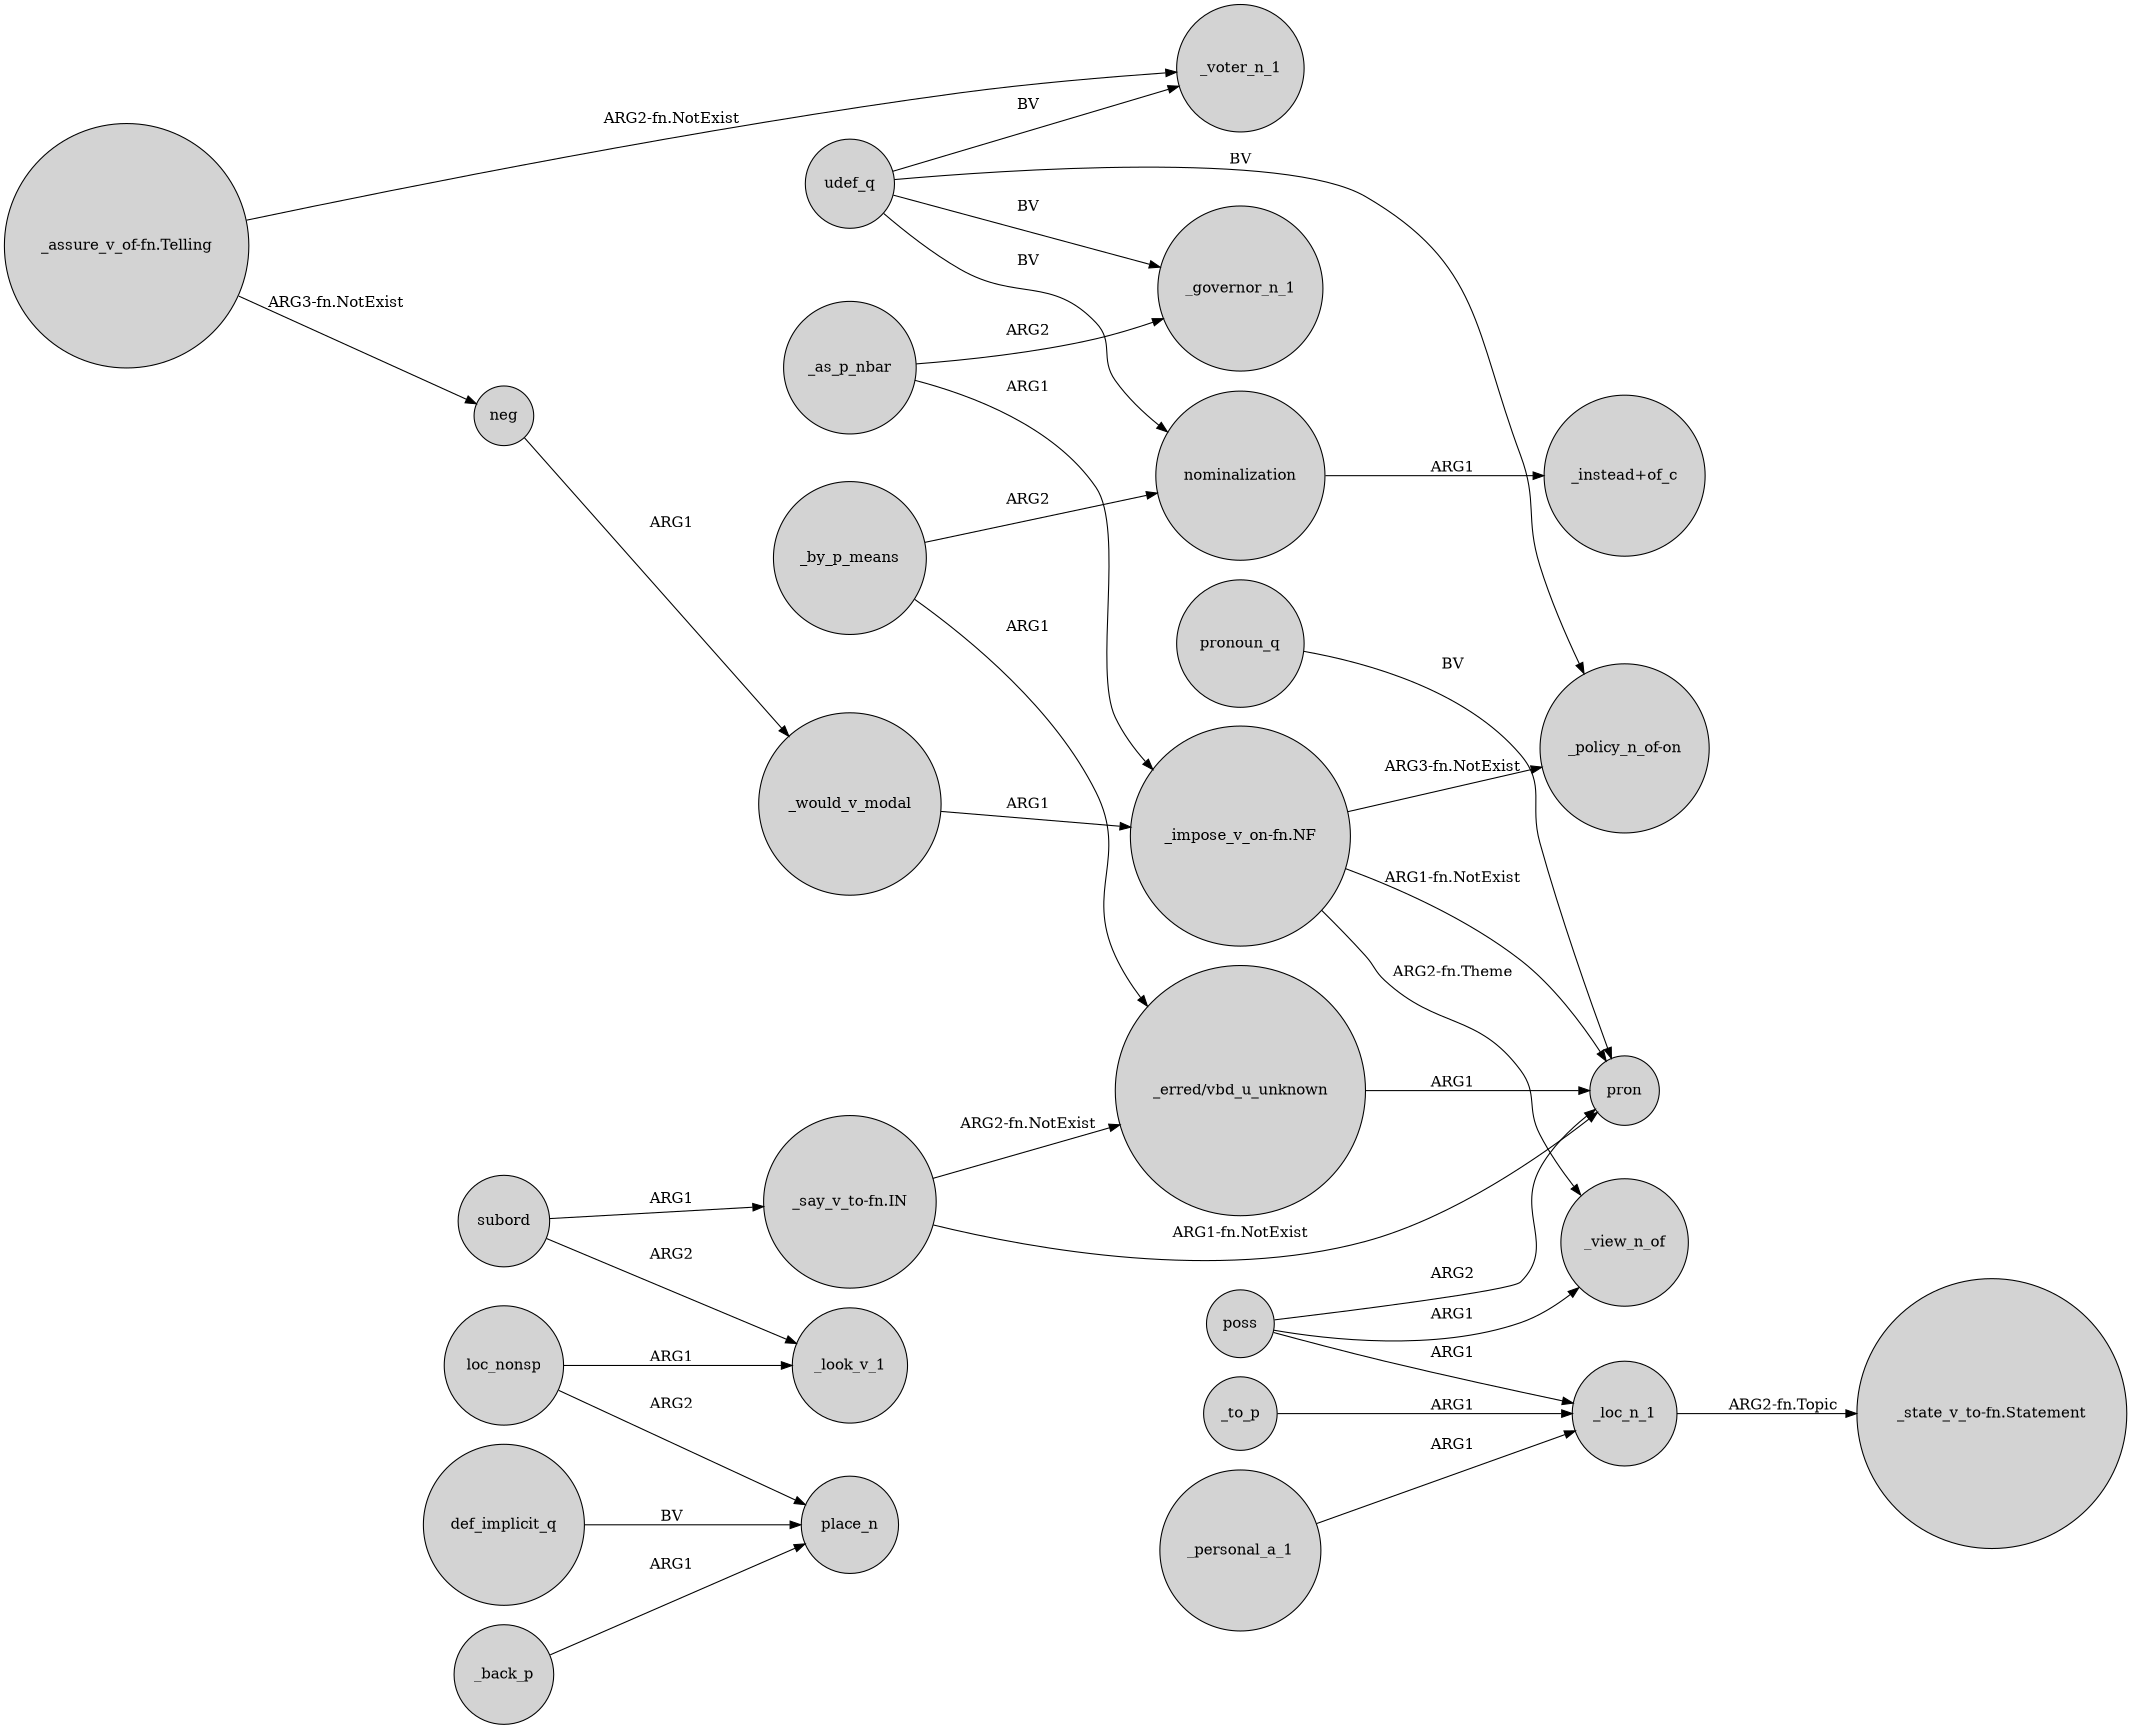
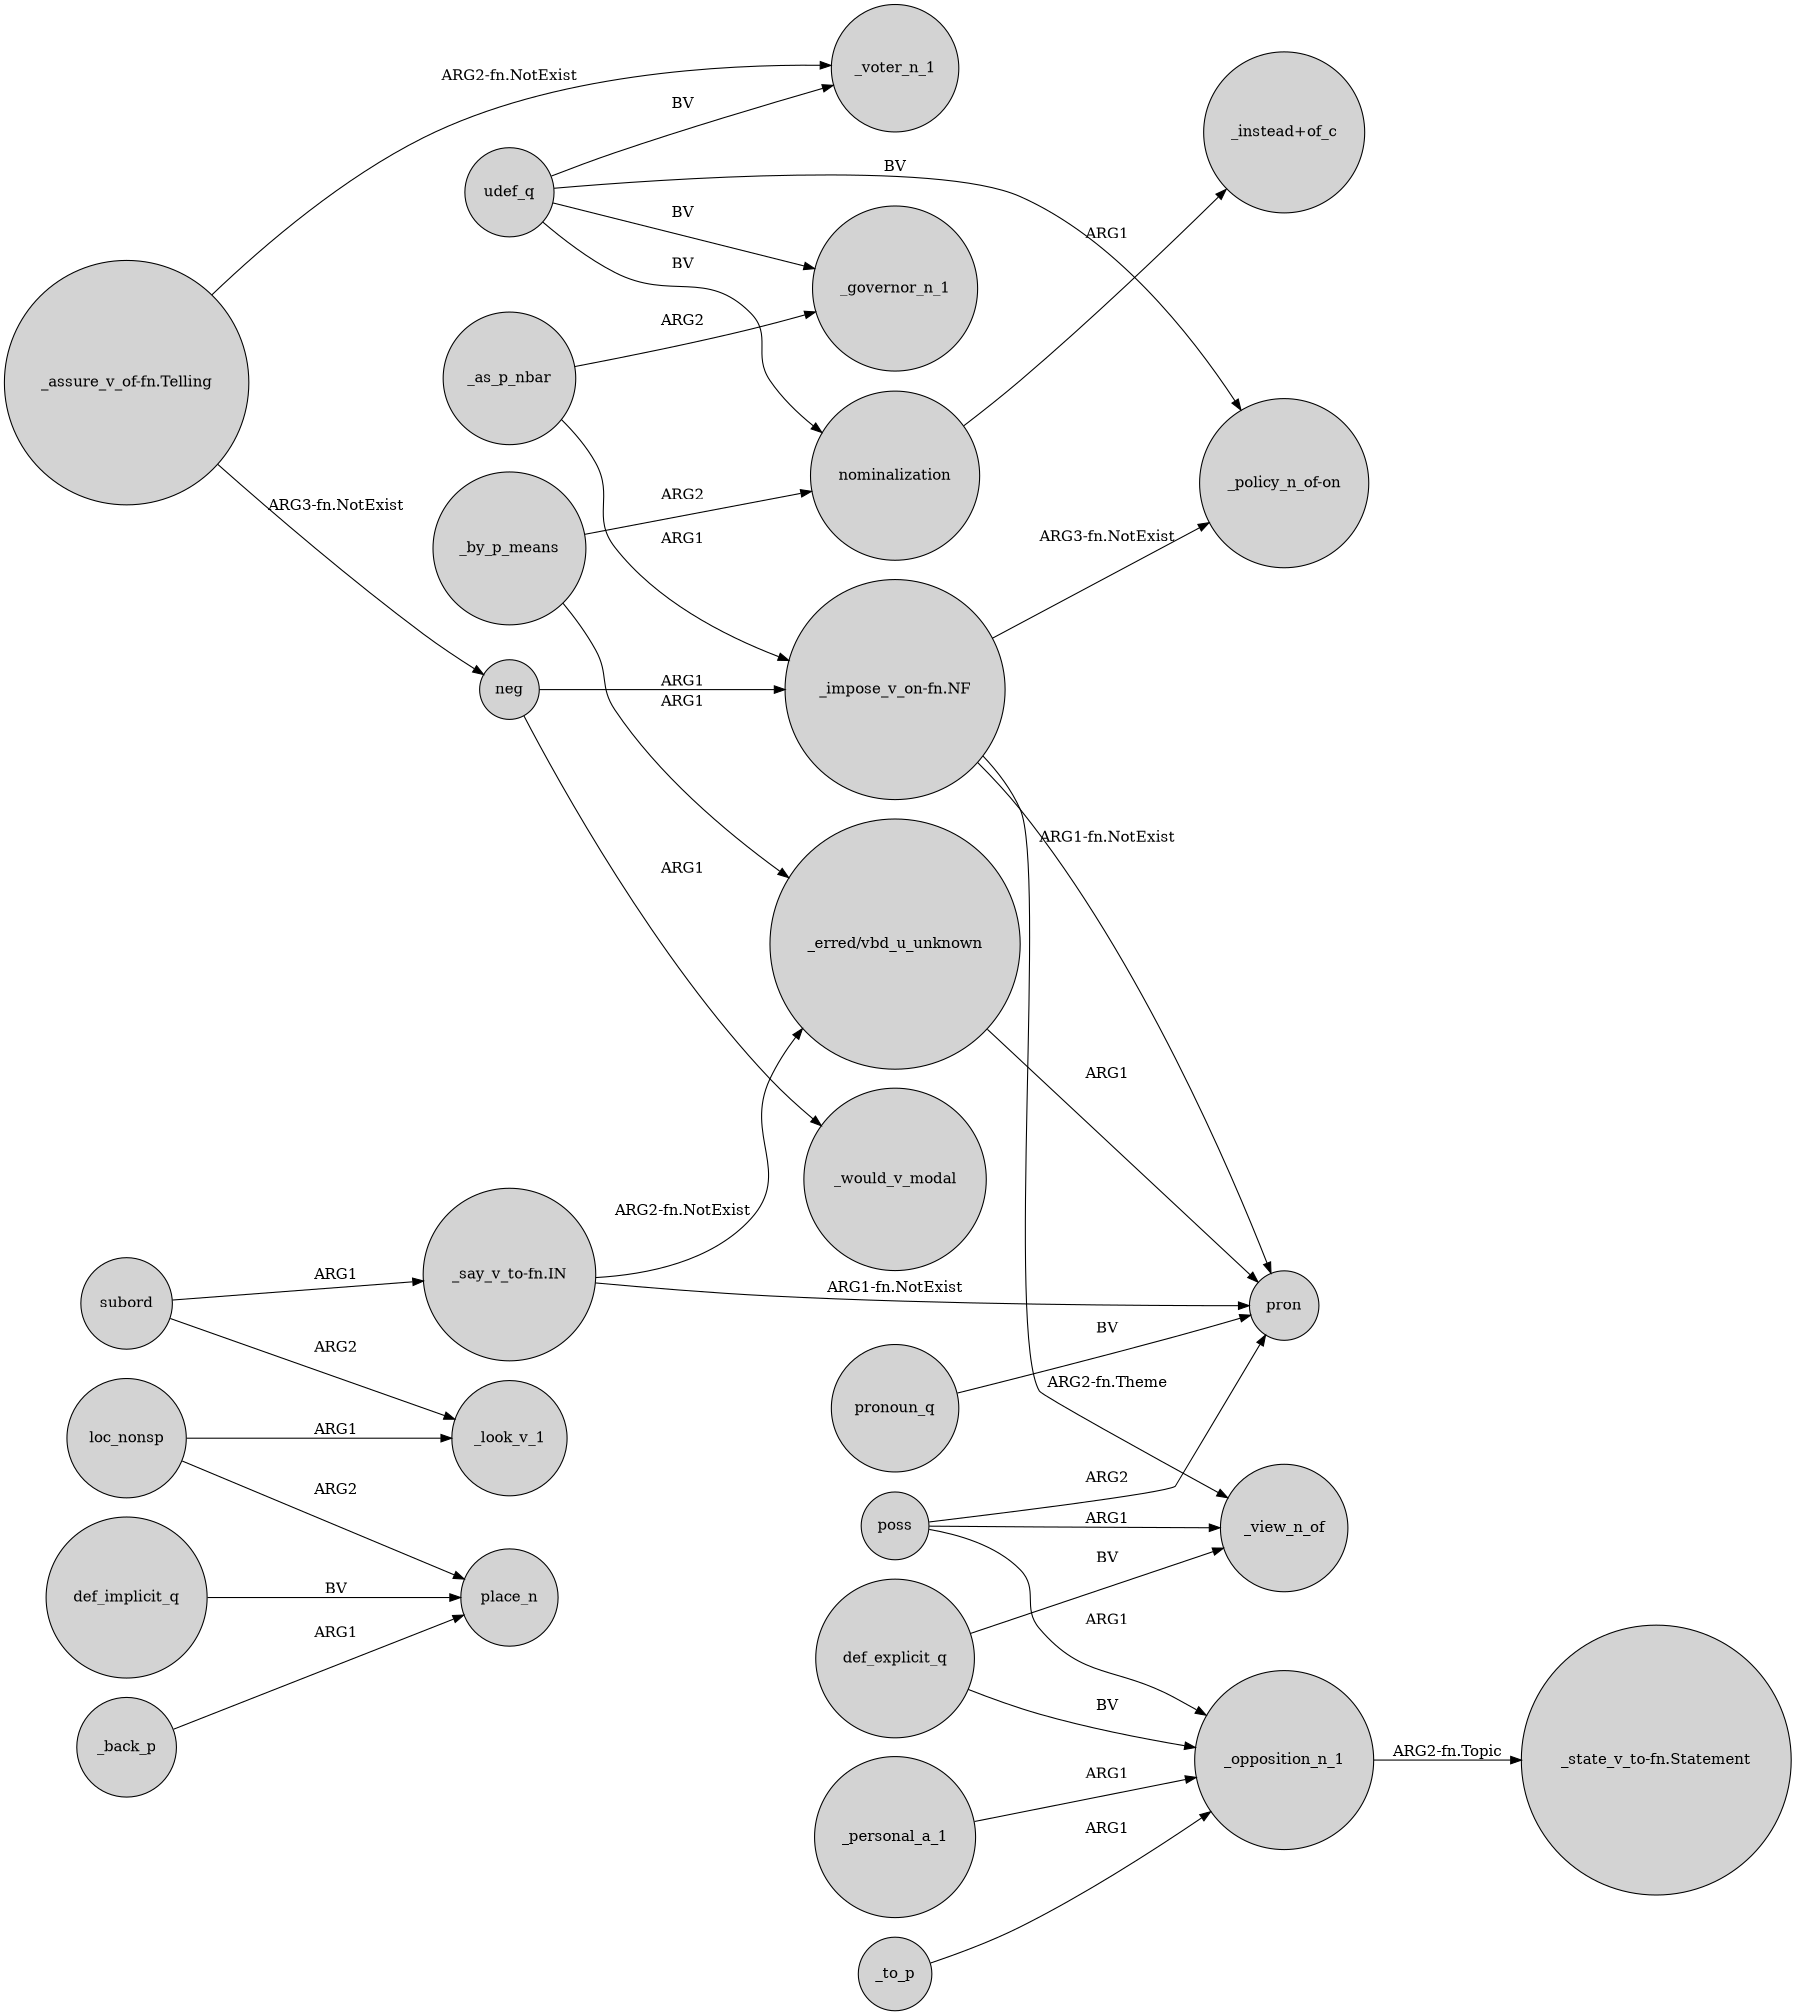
edge "_would_v_modal" -> "_impose_v_on-fn.NF": now "neg" -> "_impose_v_on-fn.NF"
node "_loc_n_1": label "_loc_n_1" -> "_opposition_n_1"
node "def_explicit_q": added
